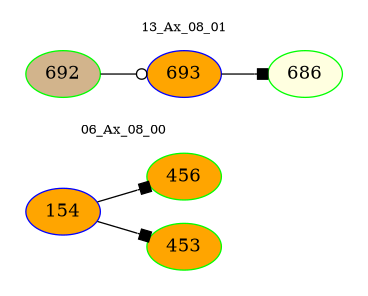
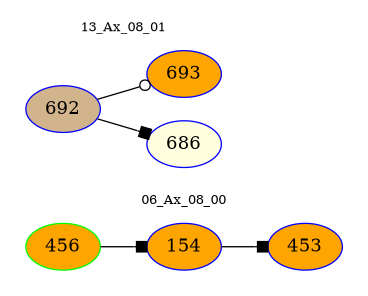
node "692": color green -> blue
edge "693" -> "686": now "692" -> "686"
node "686": color green -> blue
edge "154" -> "456": reversed
node "453": color green -> blue
